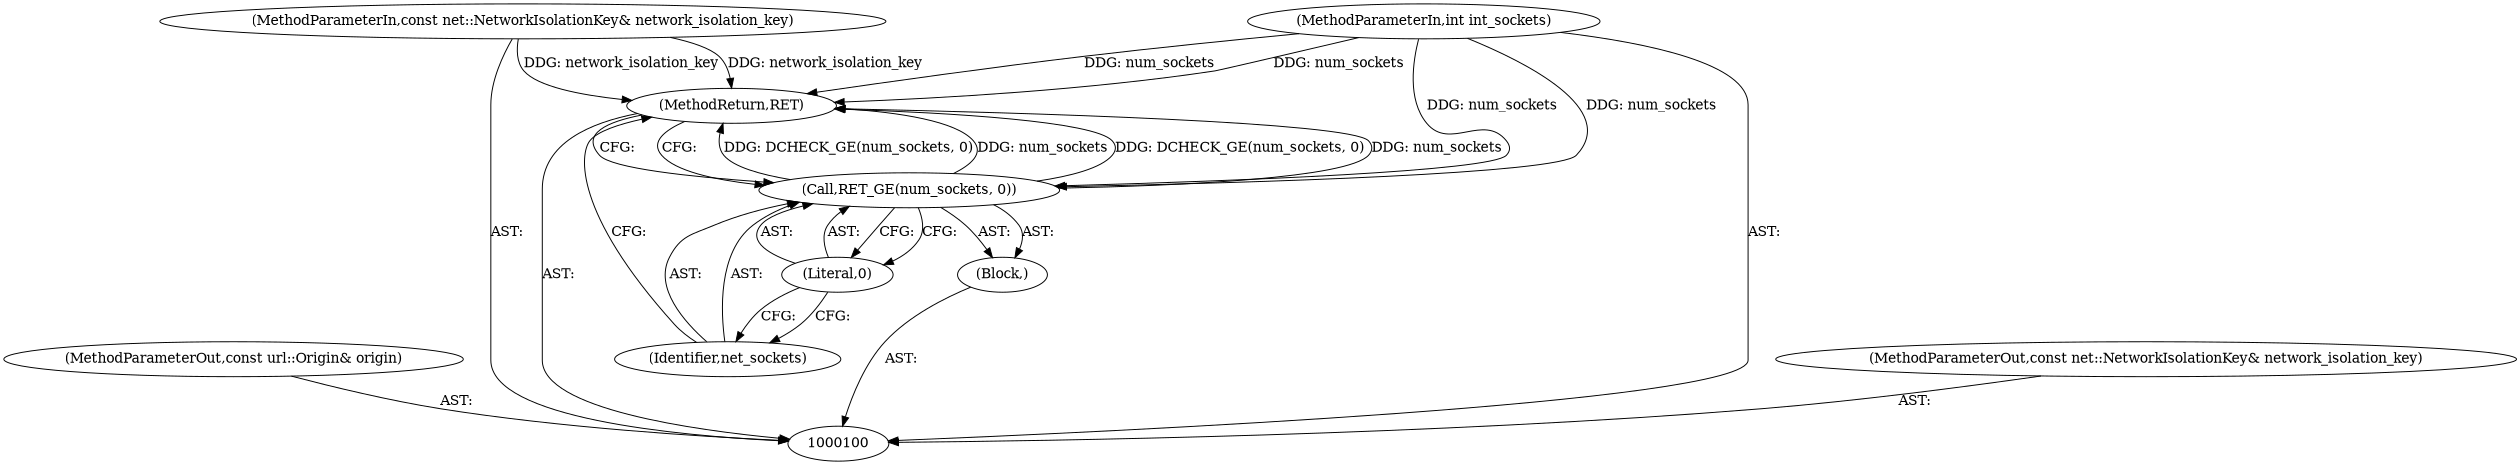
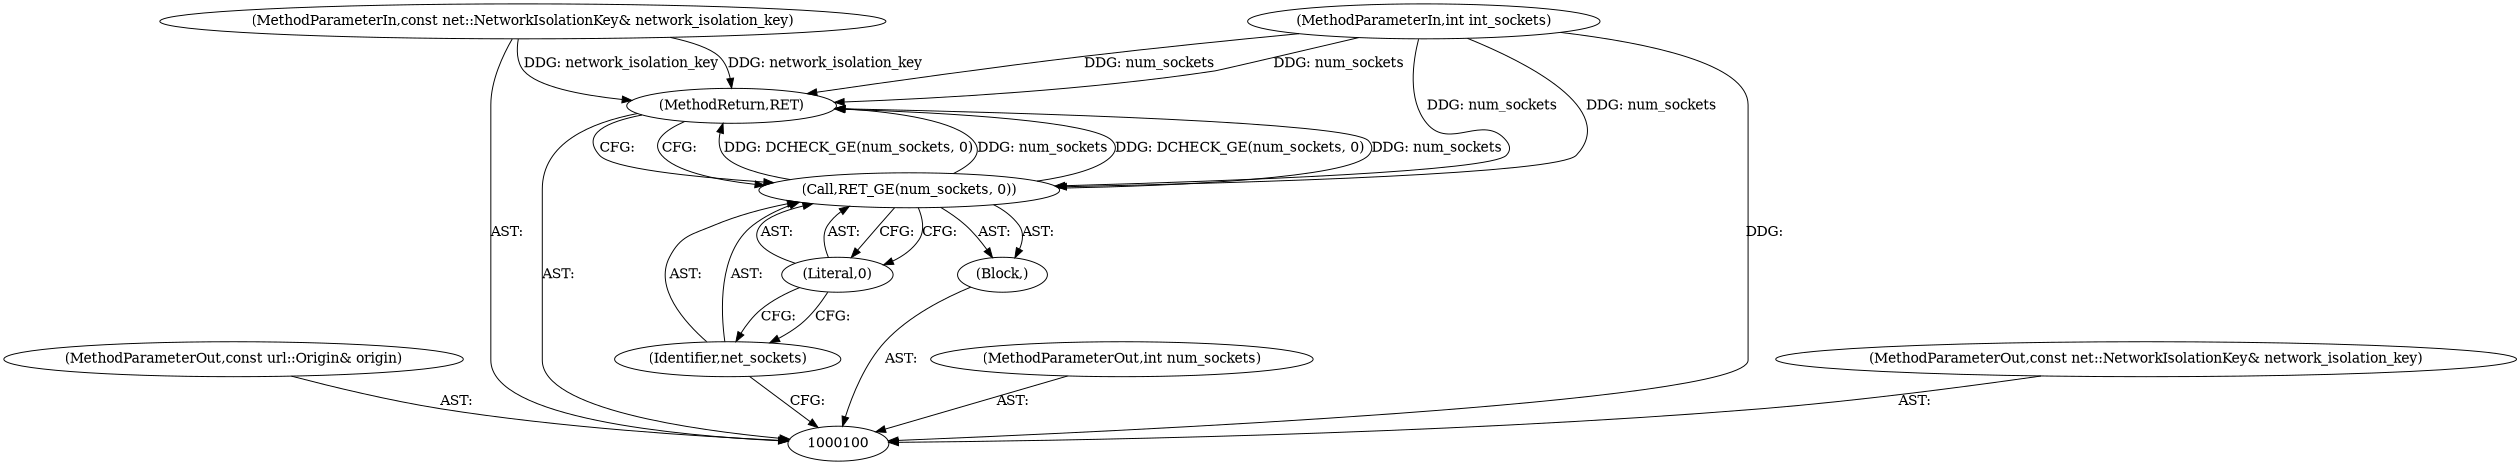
edge "(Identifier,net_sockets)" -> "(MethodReturn,RET)": now "(Identifier,net_sockets)" -> "1000100"
edge "(MethodParameterIn,int int_sockets)" -> "1000100": label "AST: " -> "DDG: "
node "(MethodParameterOut,int num_sockets)": added
